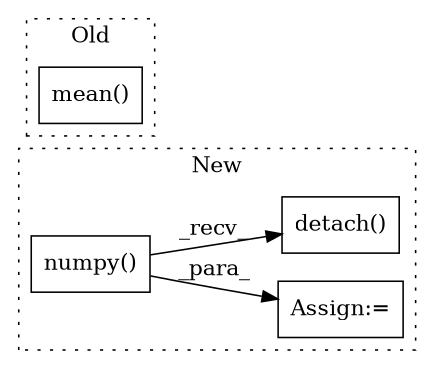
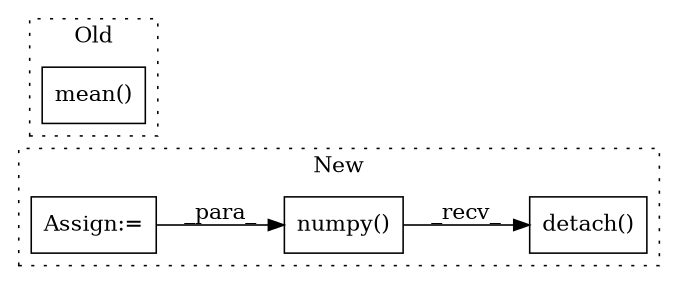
edge "numpy()" -> "Assign:=": reversed
